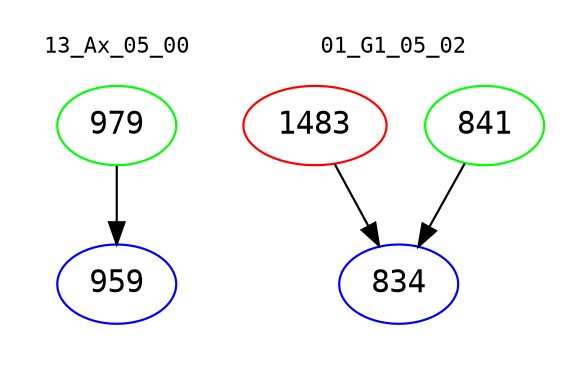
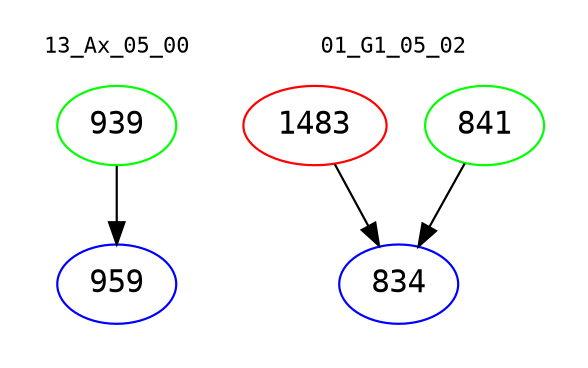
node "979": label "979" -> "939"
